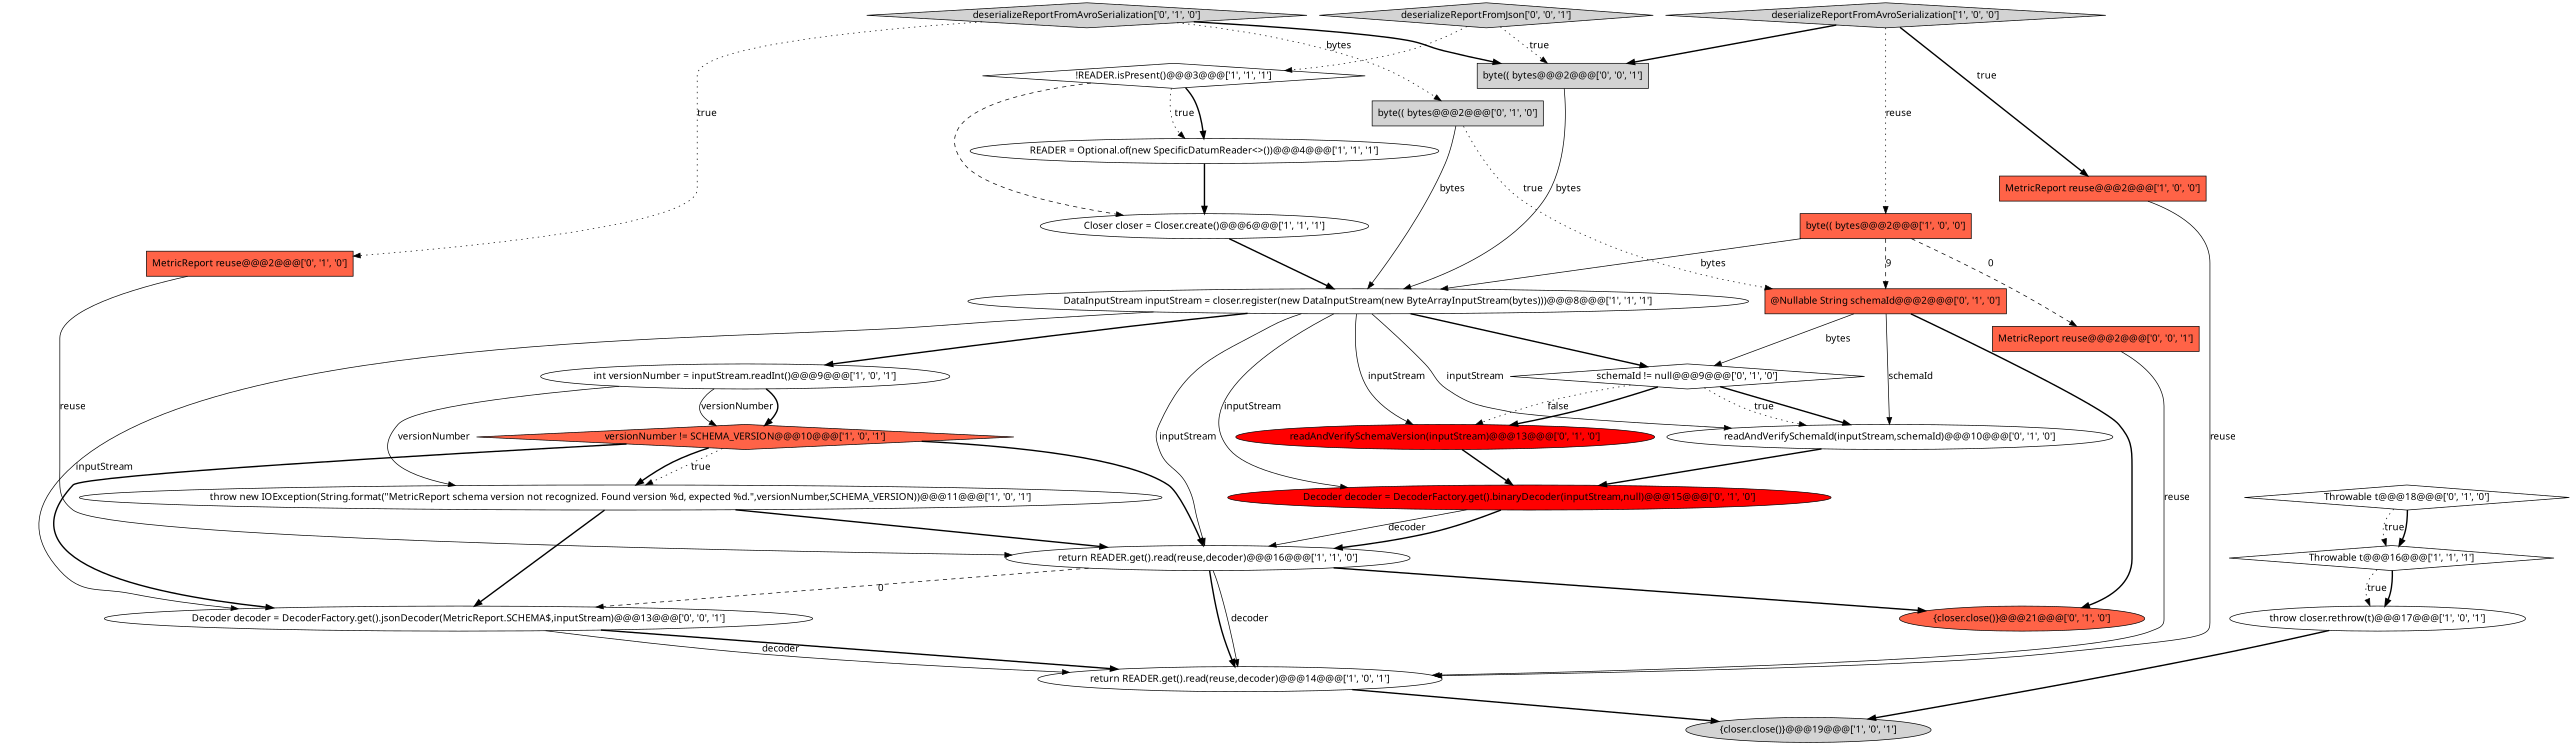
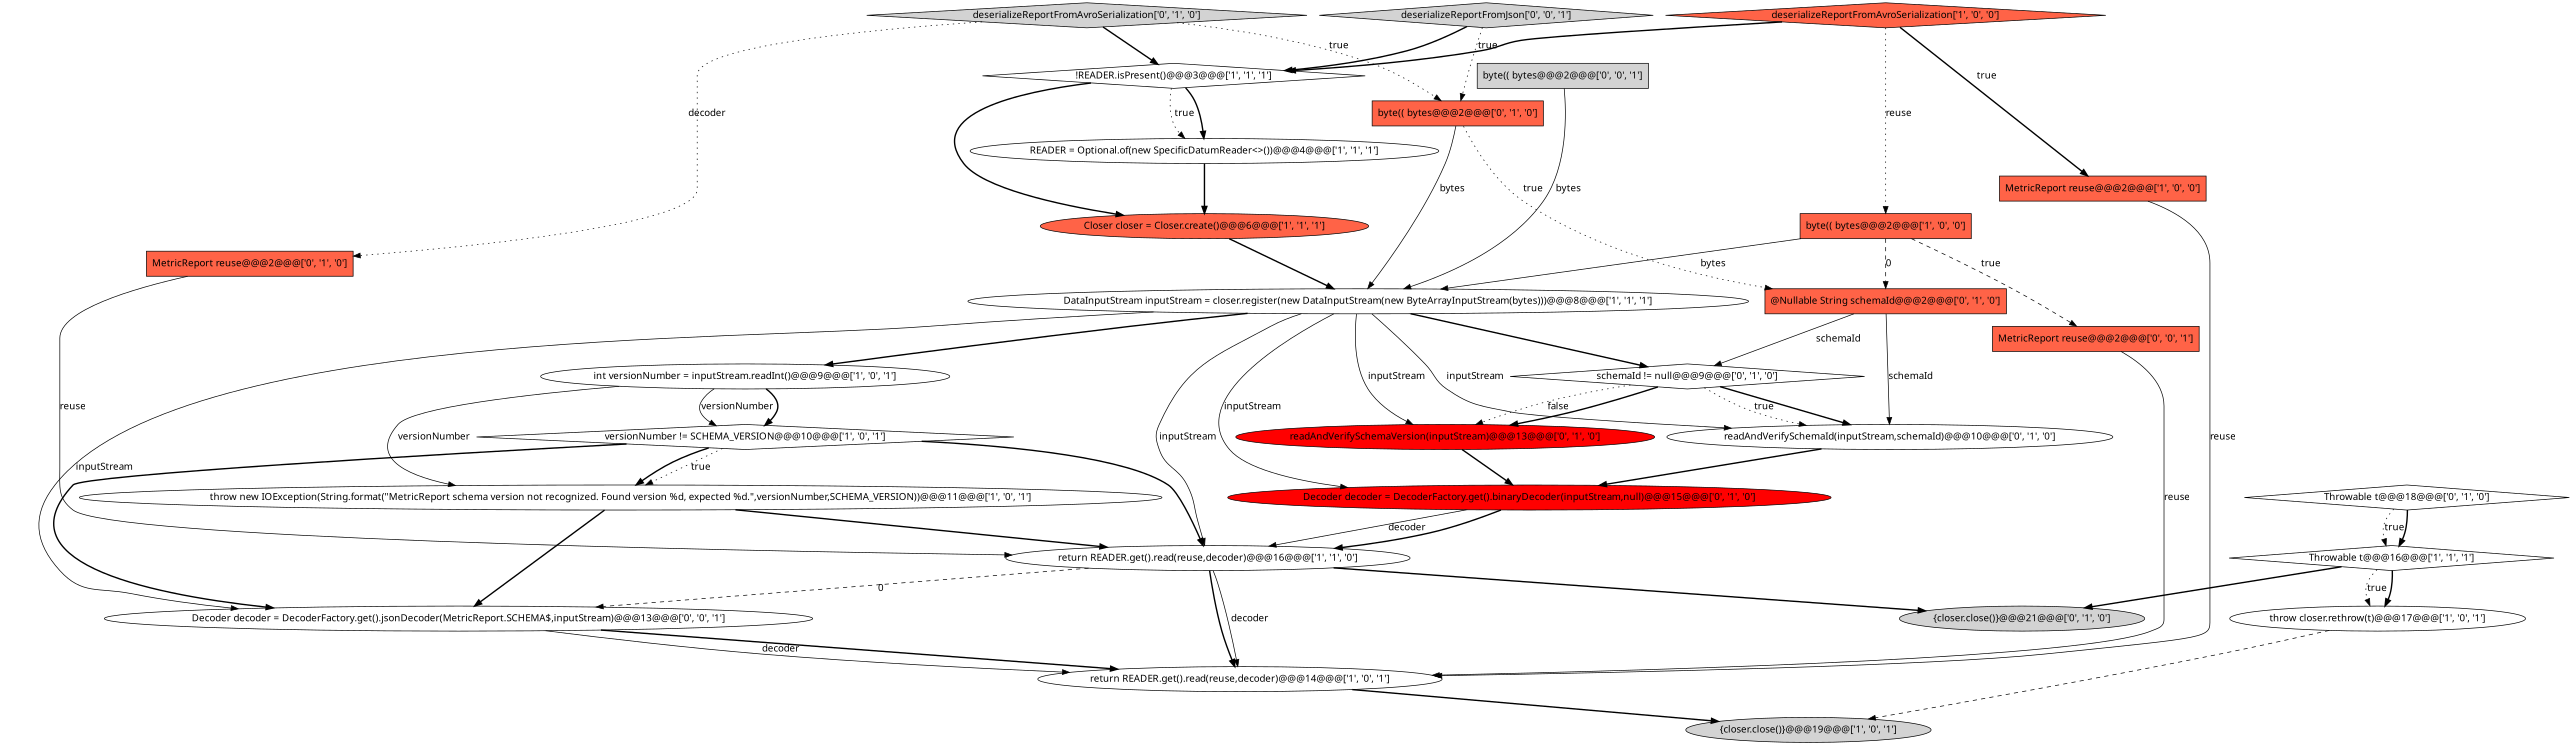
node "deserializeReportFromAvroSerialization['1', '0', '0']": fillcolor lightgray -> tomato
edge "deserializeReportFromAvroSerialization['0', '1', '0']" -> "byte(( bytes@@@2@@@['0', '0', '1']": now "deserializeReportFromAvroSerialization['0', '1', '0']" -> "!READER.isPresent()@@@3@@@['1', '1', '1']"
edge "deserializeReportFromJson['0', '0', '1']" -> "byte(( bytes@@@2@@@['0', '0', '1']": now "deserializeReportFromJson['0', '0', '1']" -> "byte(( bytes@@@2@@@['0', '1', '0']"
edge "deserializeReportFromAvroSerialization['1', '0', '0']" -> "byte(( bytes@@@2@@@['0', '0', '1']": now "deserializeReportFromAvroSerialization['1', '0', '0']" -> "!READER.isPresent()@@@3@@@['1', '1', '1']"
edge "deserializeReportFromAvroSerialization['0', '1', '0']" -> "byte(( bytes@@@2@@@['0', '1', '0']": label "bytes" -> "true"
edge "deserializeReportFromJson['0', '0', '1']" -> "!READER.isPresent()@@@3@@@['1', '1', '1']": style dotted -> bold
edge "deserializeReportFromAvroSerialization['0', '1', '0']" -> "MetricReport reuse@@@2@@@['0', '1', '0']": label "true" -> "decoder"
node "byte(( bytes@@@2@@@['0', '1', '0']": fillcolor lightgray -> tomato
edge "!READER.isPresent()@@@3@@@['1', '1', '1']" -> "Closer closer = Closer.create()@@@6@@@['1', '1', '1']": style dashed -> bold
node "Closer closer = Closer.create()@@@6@@@['1', '1', '1']": fillcolor white -> tomato
edge "byte(( bytes@@@2@@@['1', '0', '0']" -> "@Nullable String schemaId@@@2@@@['0', '1', '0']": label "9" -> "0"
edge "byte(( bytes@@@2@@@['1', '0', '0']" -> "MetricReport reuse@@@2@@@['0', '0', '1']": label "0" -> "true"
edge "@Nullable String schemaId@@@2@@@['0', '1', '0']" -> "schemaId != null@@@9@@@['0', '1', '0']": label "bytes" -> "schemaId"
edge "@Nullable String schemaId@@@2@@@['0', '1', '0']" -> "{closer.close()}@@@21@@@['0', '1', '0']": now "Throwable t@@@16@@@['1', '1', '1']" -> "{closer.close()}@@@21@@@['0', '1', '0']"
node "versionNumber != SCHEMA_VERSION@@@10@@@['1', '0', '1']": fillcolor tomato -> white
node "{closer.close()}@@@21@@@['0', '1', '0']": fillcolor tomato -> lightgray
edge "throw closer.rethrow(t)@@@17@@@['1', '0', '1']" -> "{closer.close()}@@@19@@@['1', '0', '1']": style bold -> dashed
